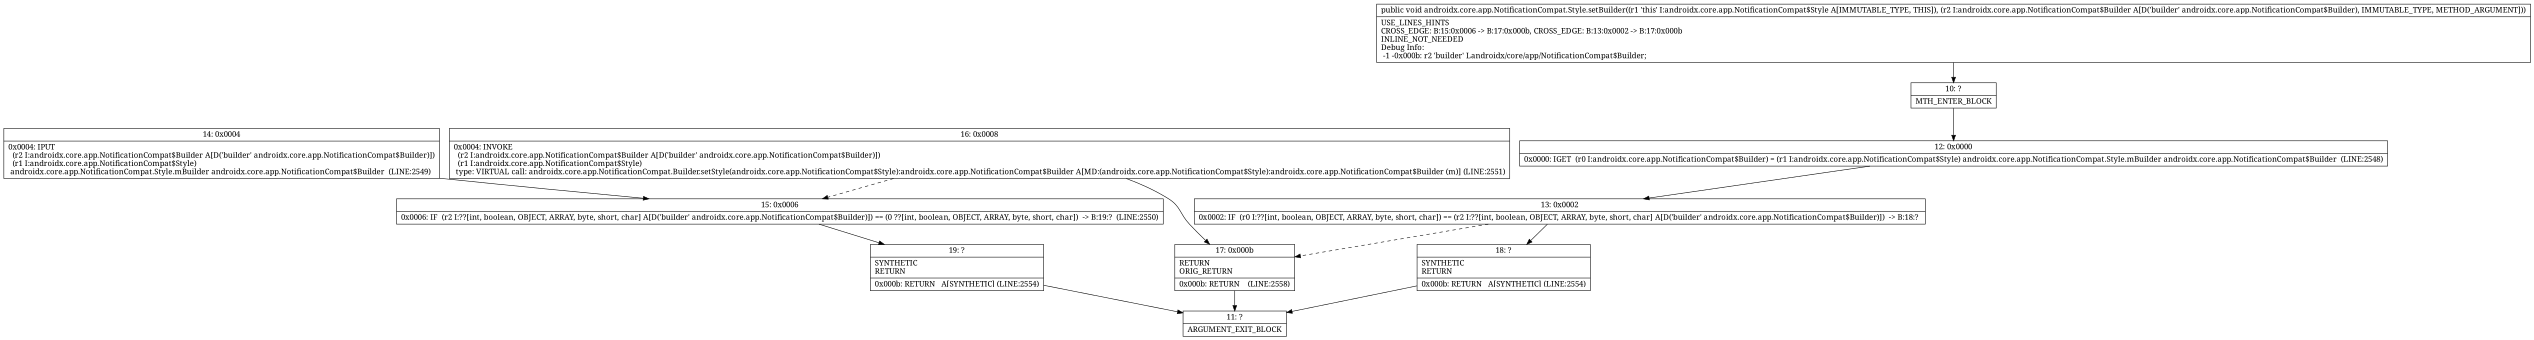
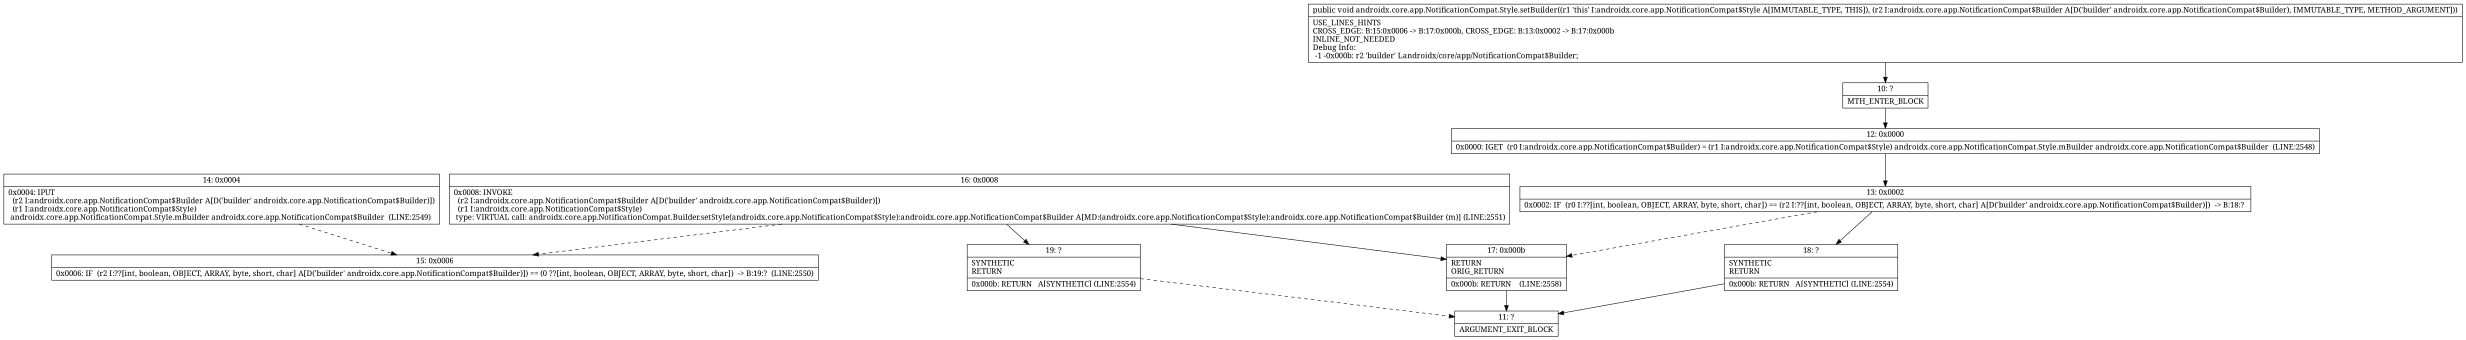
node "16: 0x0008": text "0x0004: INVOKE" -> "0x0008: INVOKE"
edge "14: 0x0004" -> "15: 0x0006": style solid -> dashed
edge "15: 0x0006" -> "19: ?": now "16: 0x0008" -> "19: ?"
edge "19: ?" -> "11: ?": style solid -> dashed
